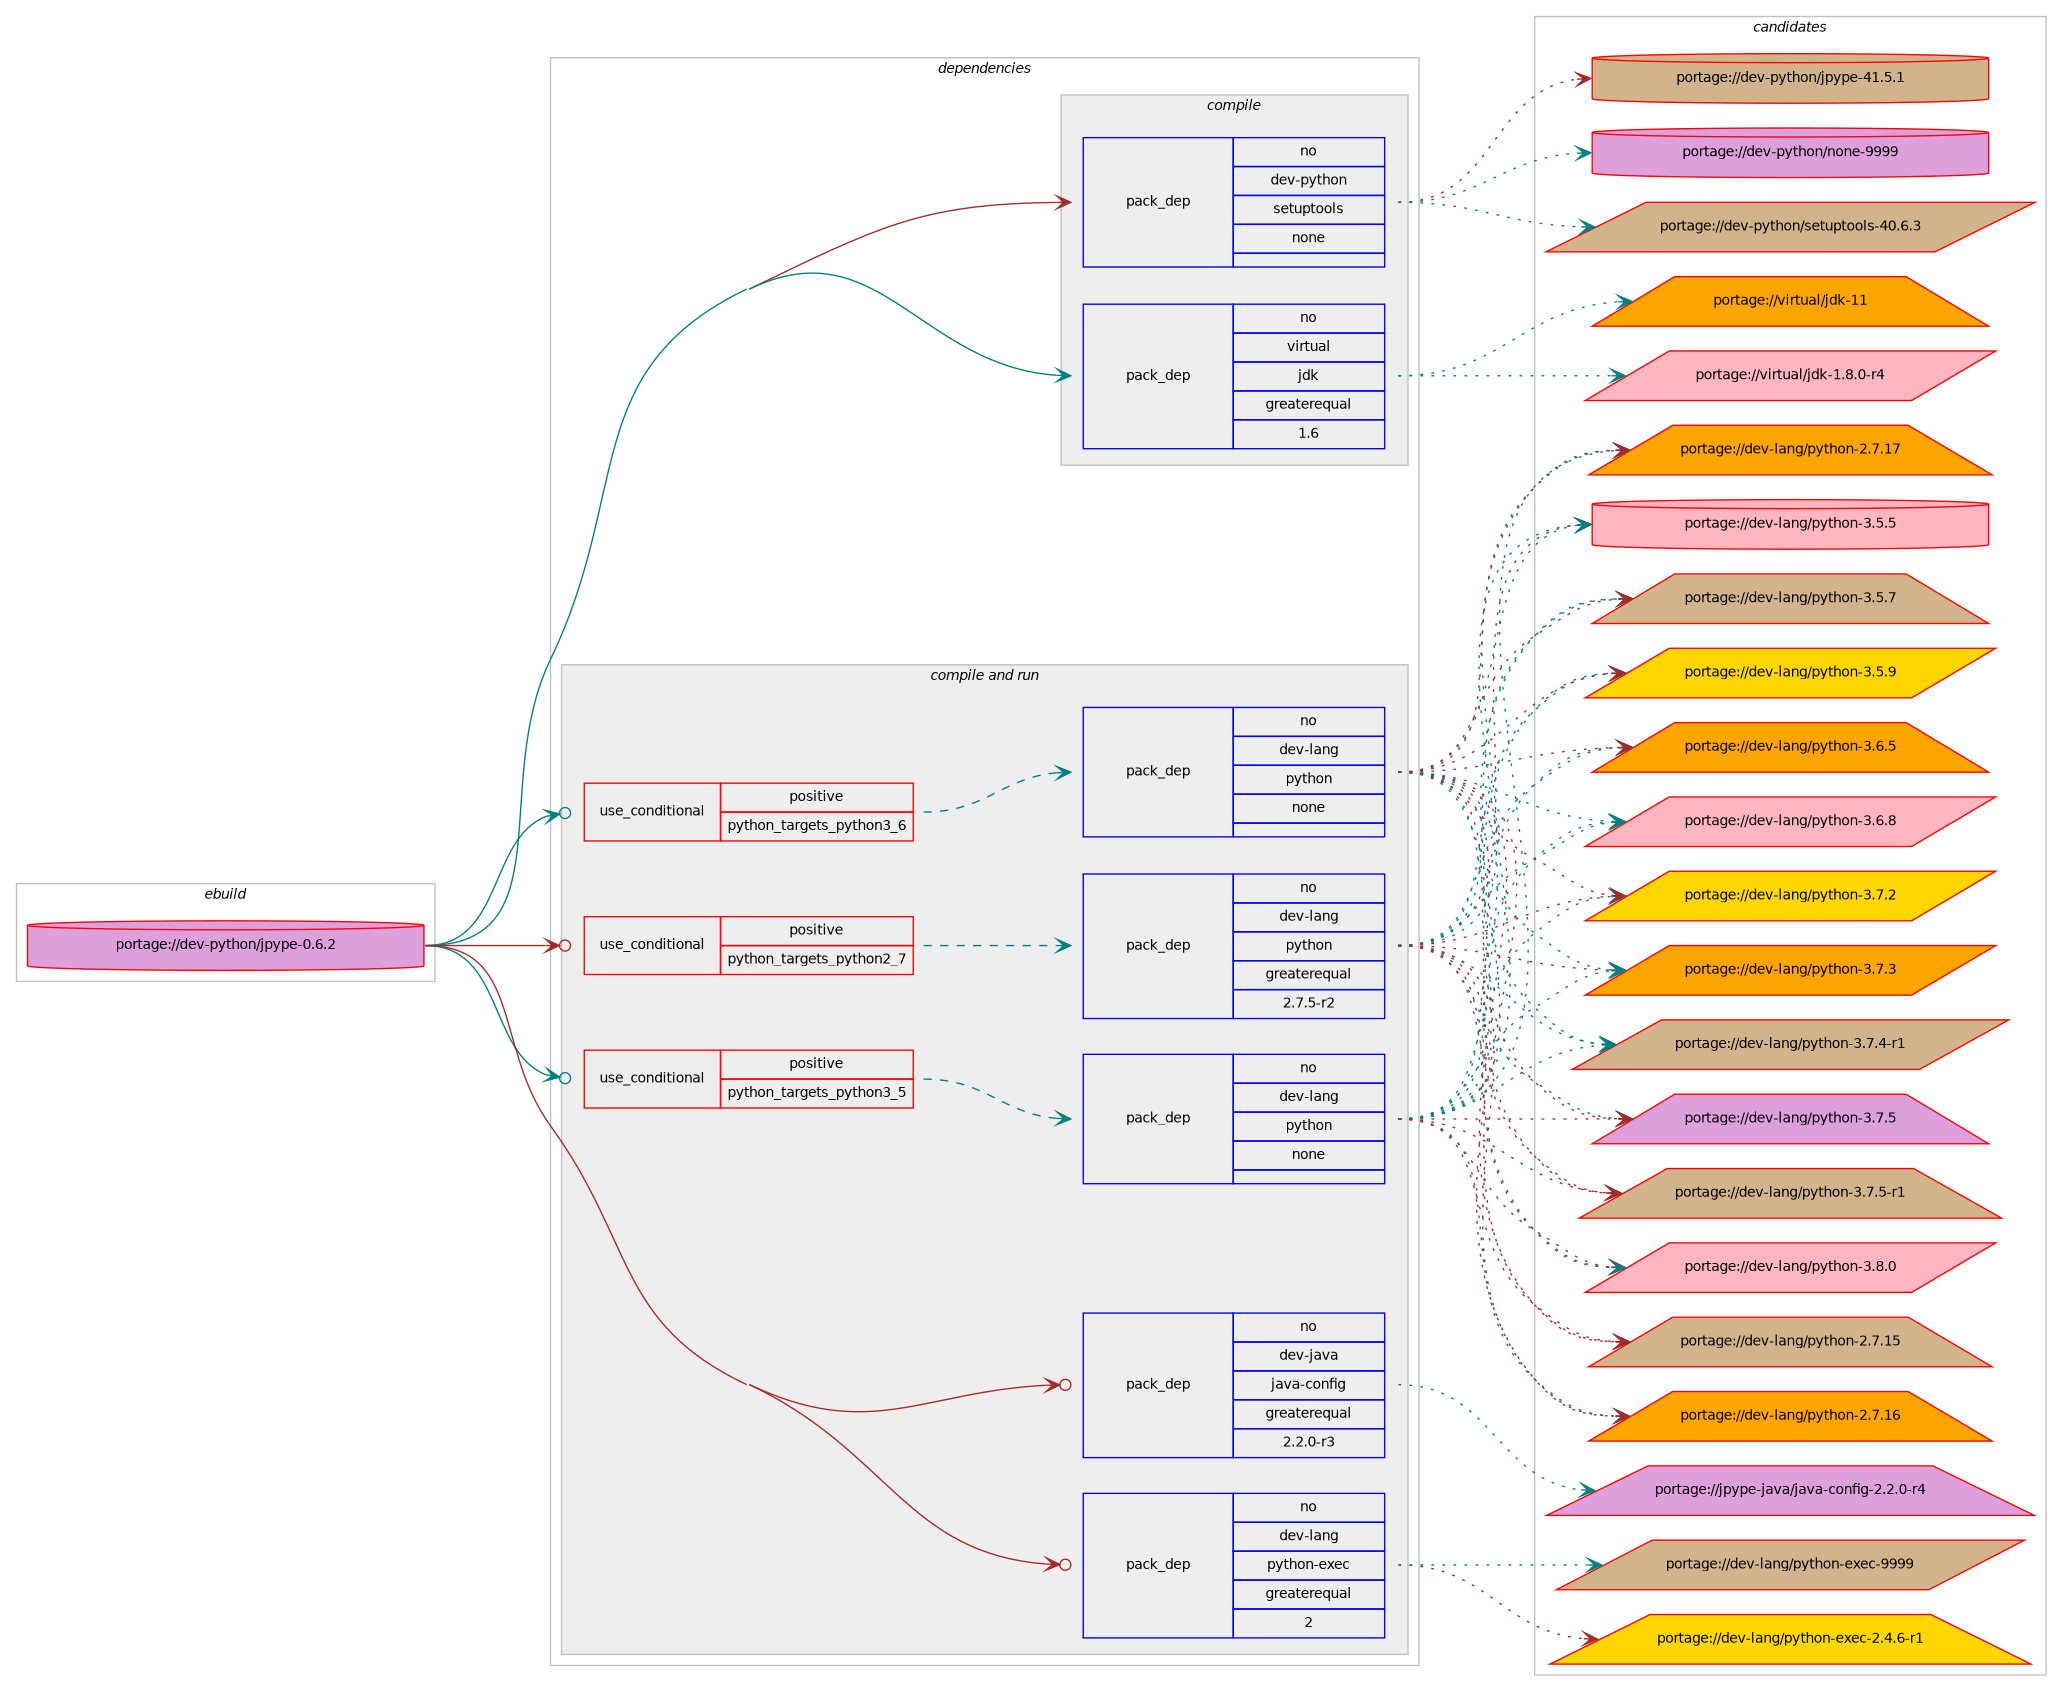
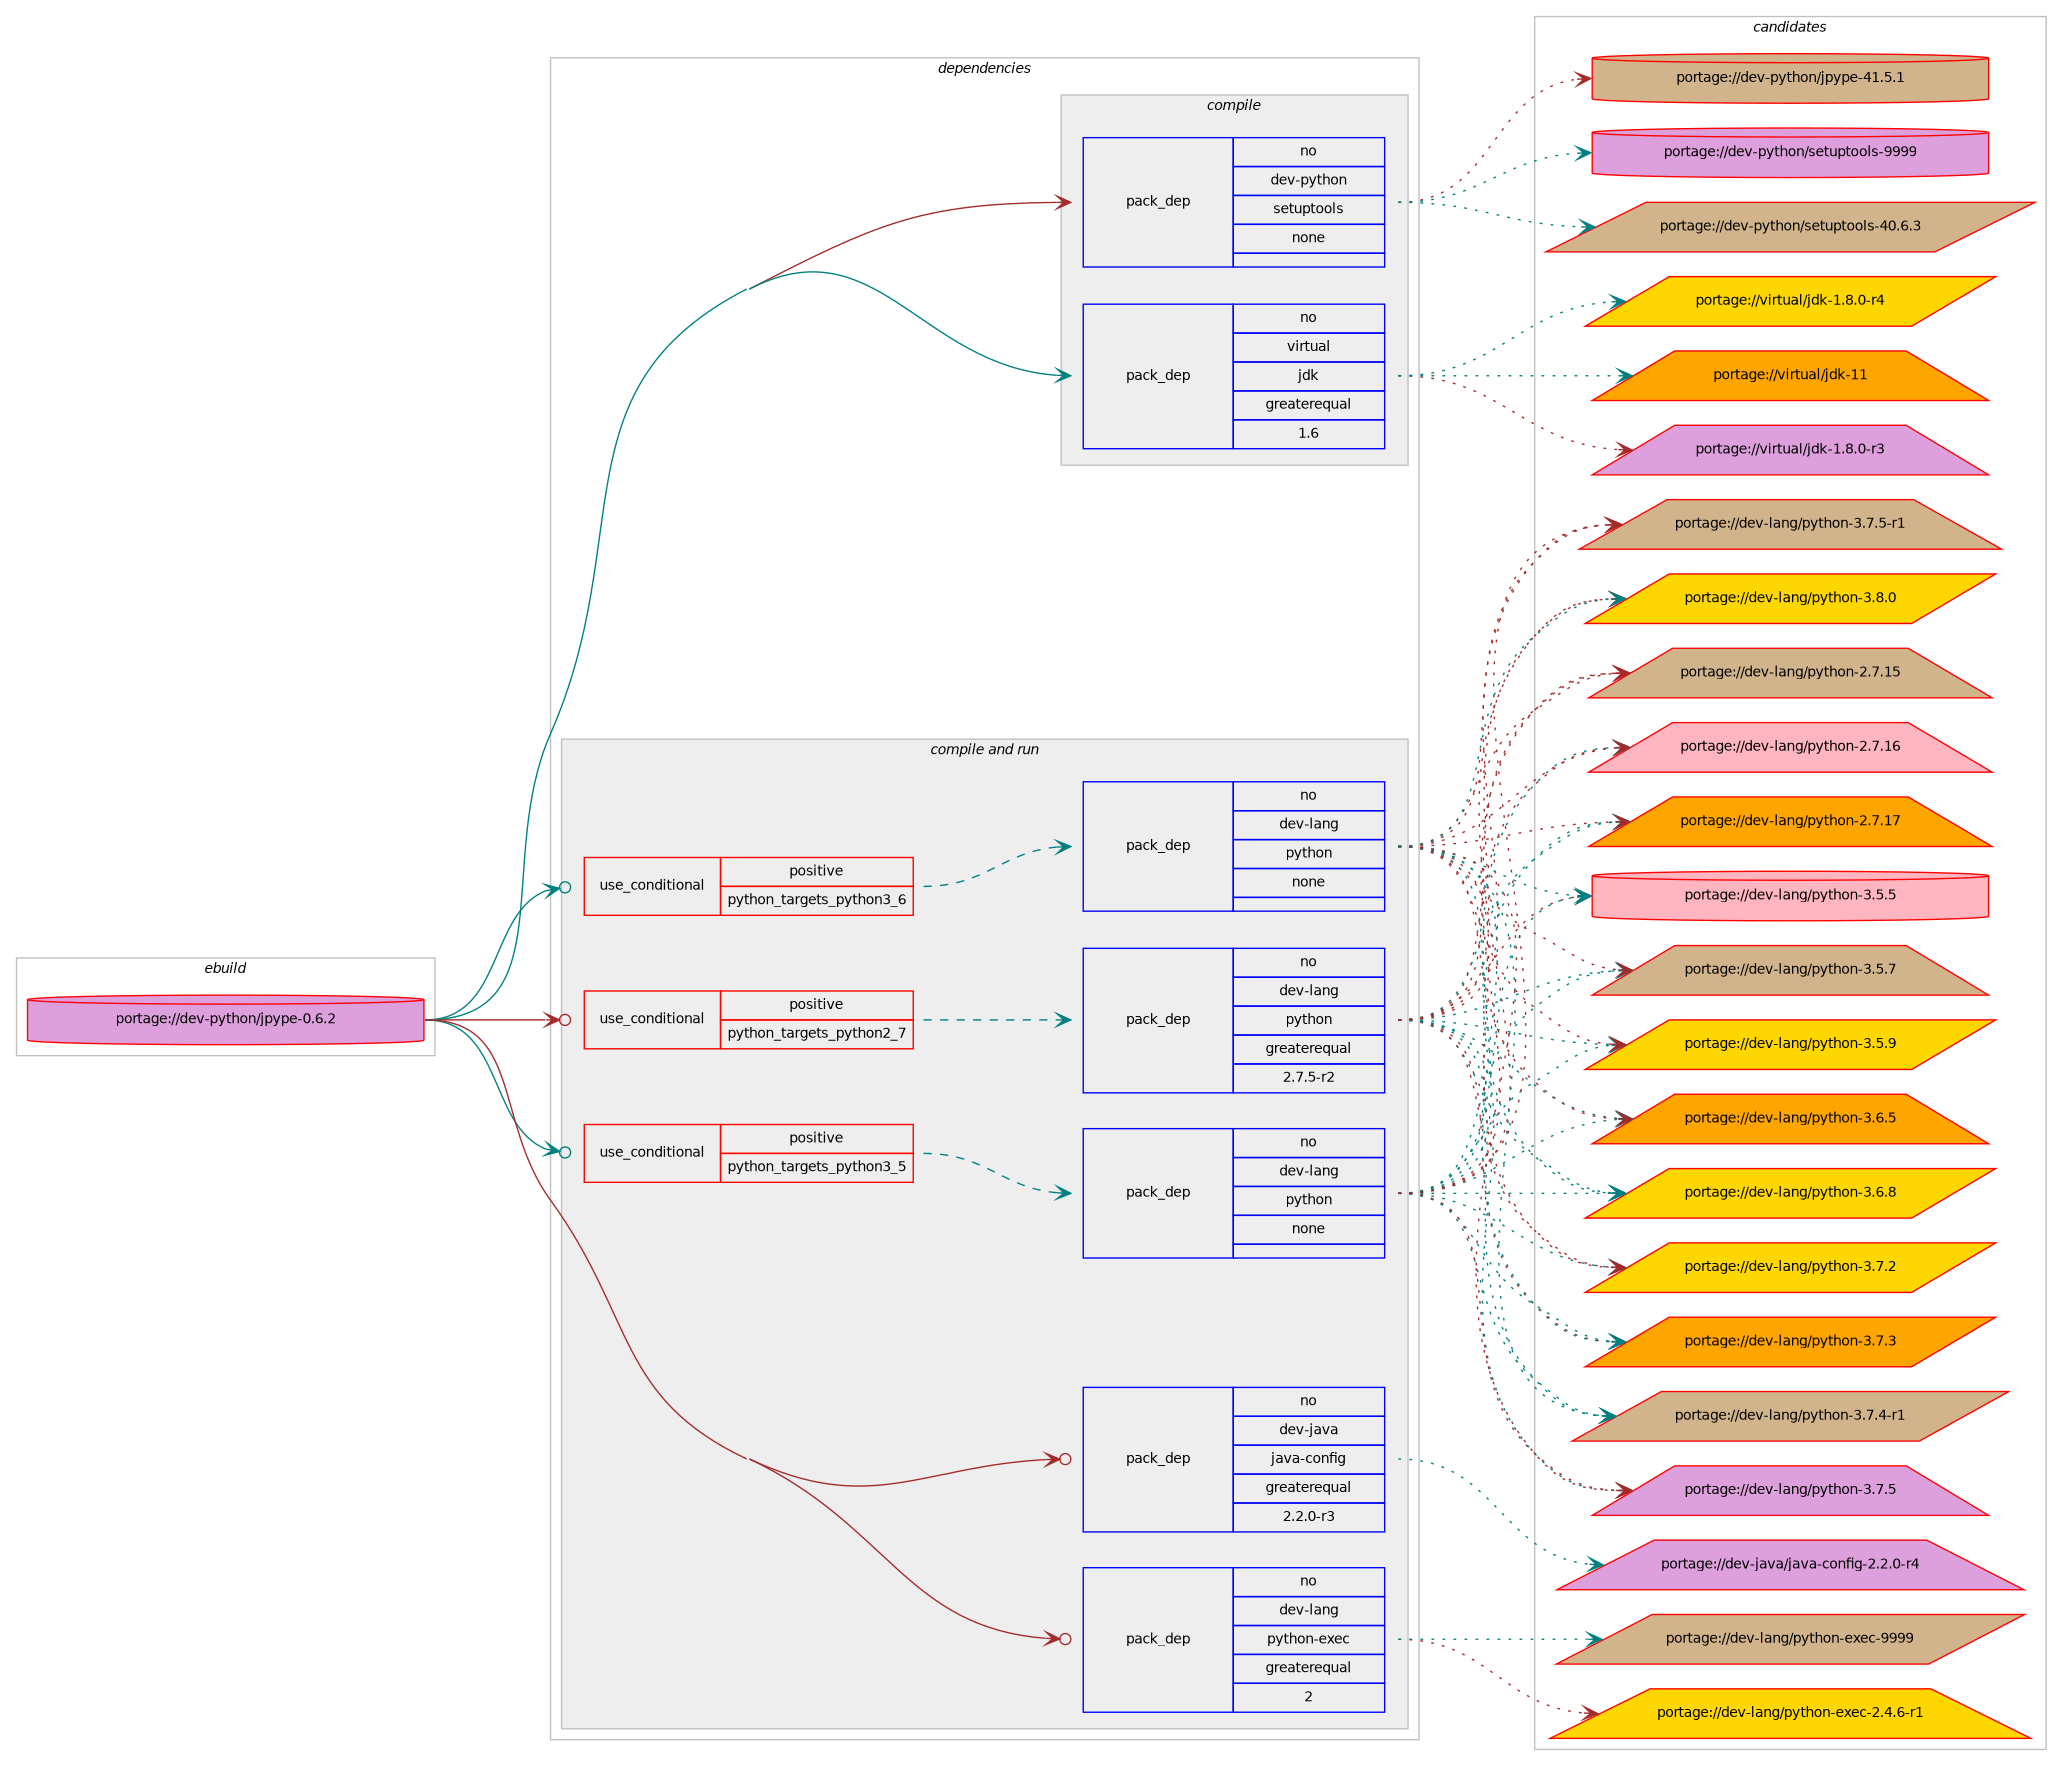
node "portage://dev-python/none-9999": label "portage://dev-python/none-9999" -> "portage://dev-python/setuptools-9999"
node "portage://virtual/jdk-1.8.0-r4": fillcolor lightpink -> gold
node "portage://virtual/jdk-1.8.0-r3": added
node "portage://dev-lang/python-3.6.8": fillcolor lightpink -> gold
node "portage://dev-lang/python-3.8.0": fillcolor lightpink -> gold
node "portage://dev-lang/python-2.7.16": fillcolor orange -> lightpink
node "portage://jpype-java/java-config-2.2.0-r4": label "portage://jpype-java/java-config-2.2.0-r4" -> "portage://dev-java/java-config-2.2.0-r4"
